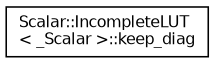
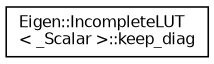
node "Scalar::IncompleteLUT < _Scalar >::keep_diag": label "Scalar::IncompleteLUT < _Scalar >::keep_diag" -> "Eigen::IncompleteLUT < _Scalar >::keep_diag"
